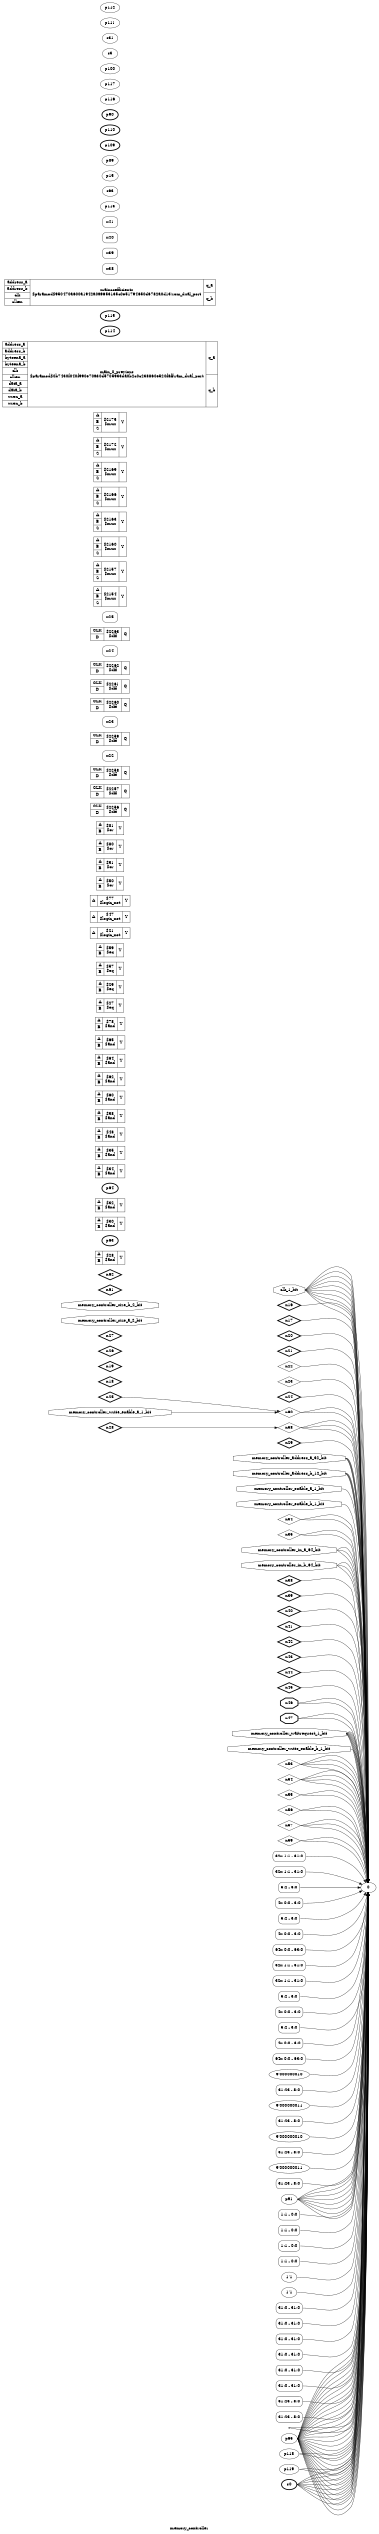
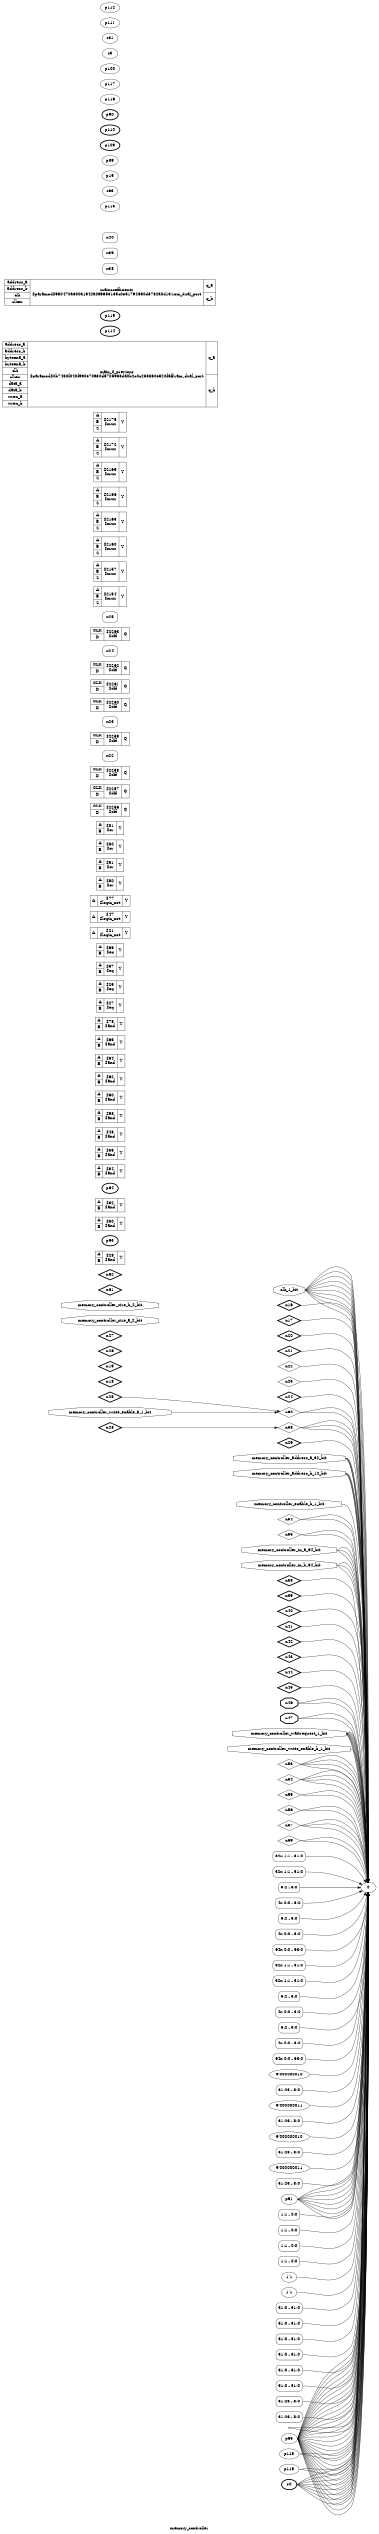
node "x41": removed
node "memory_controller_enable_a_1_bit": removed
